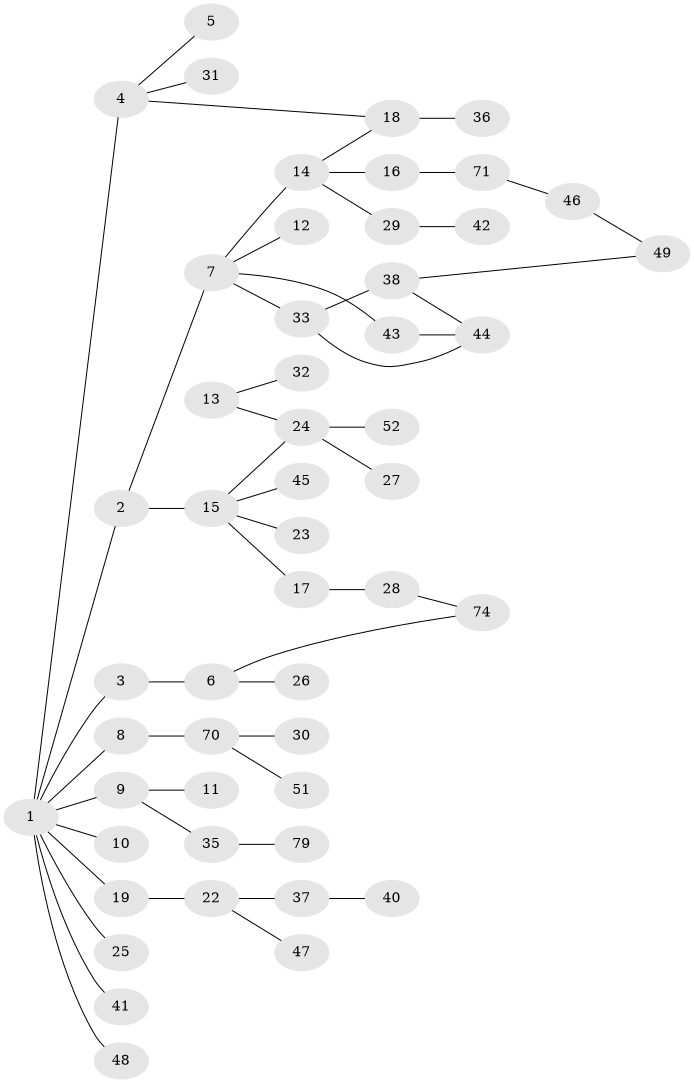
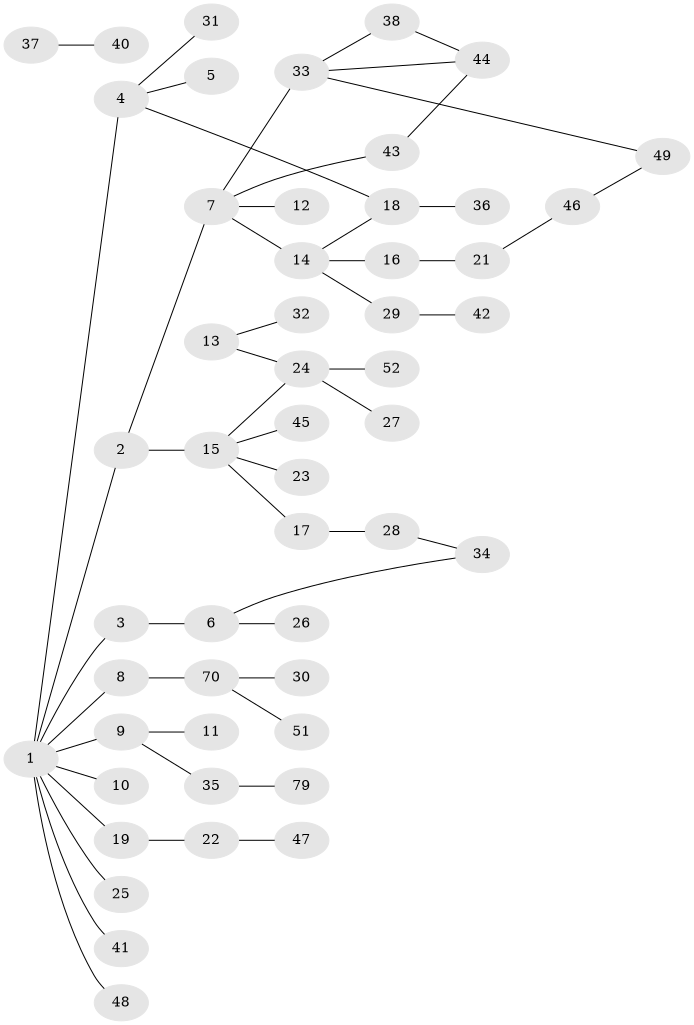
node "71": label "71" -> "21"
edge "49" -- "38": now "49" -- "33"
node "74": label "74" -> "34"
edge "22" -- "37": removed
